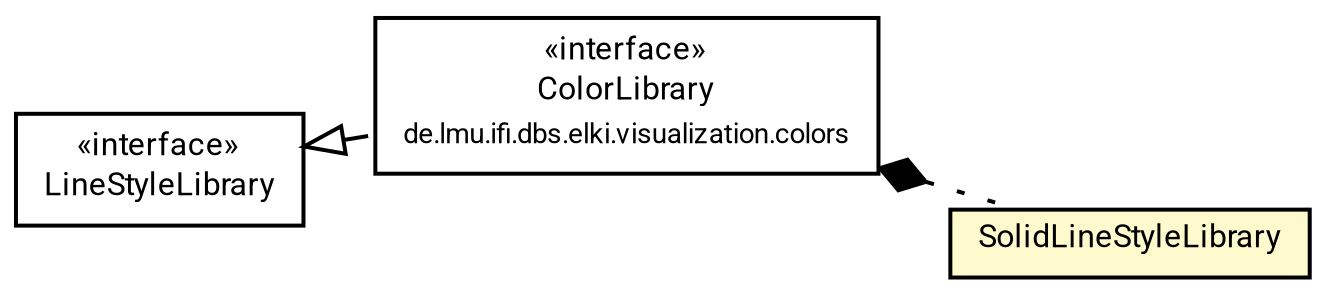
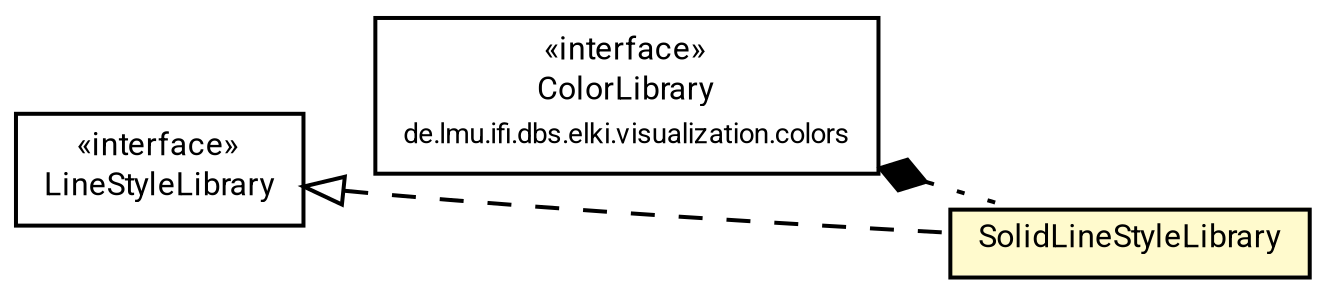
edge "ColorLibrary" -> "LineStyleLibrary": now "SolidLineStyleLibrary" -> "LineStyleLibrary"
